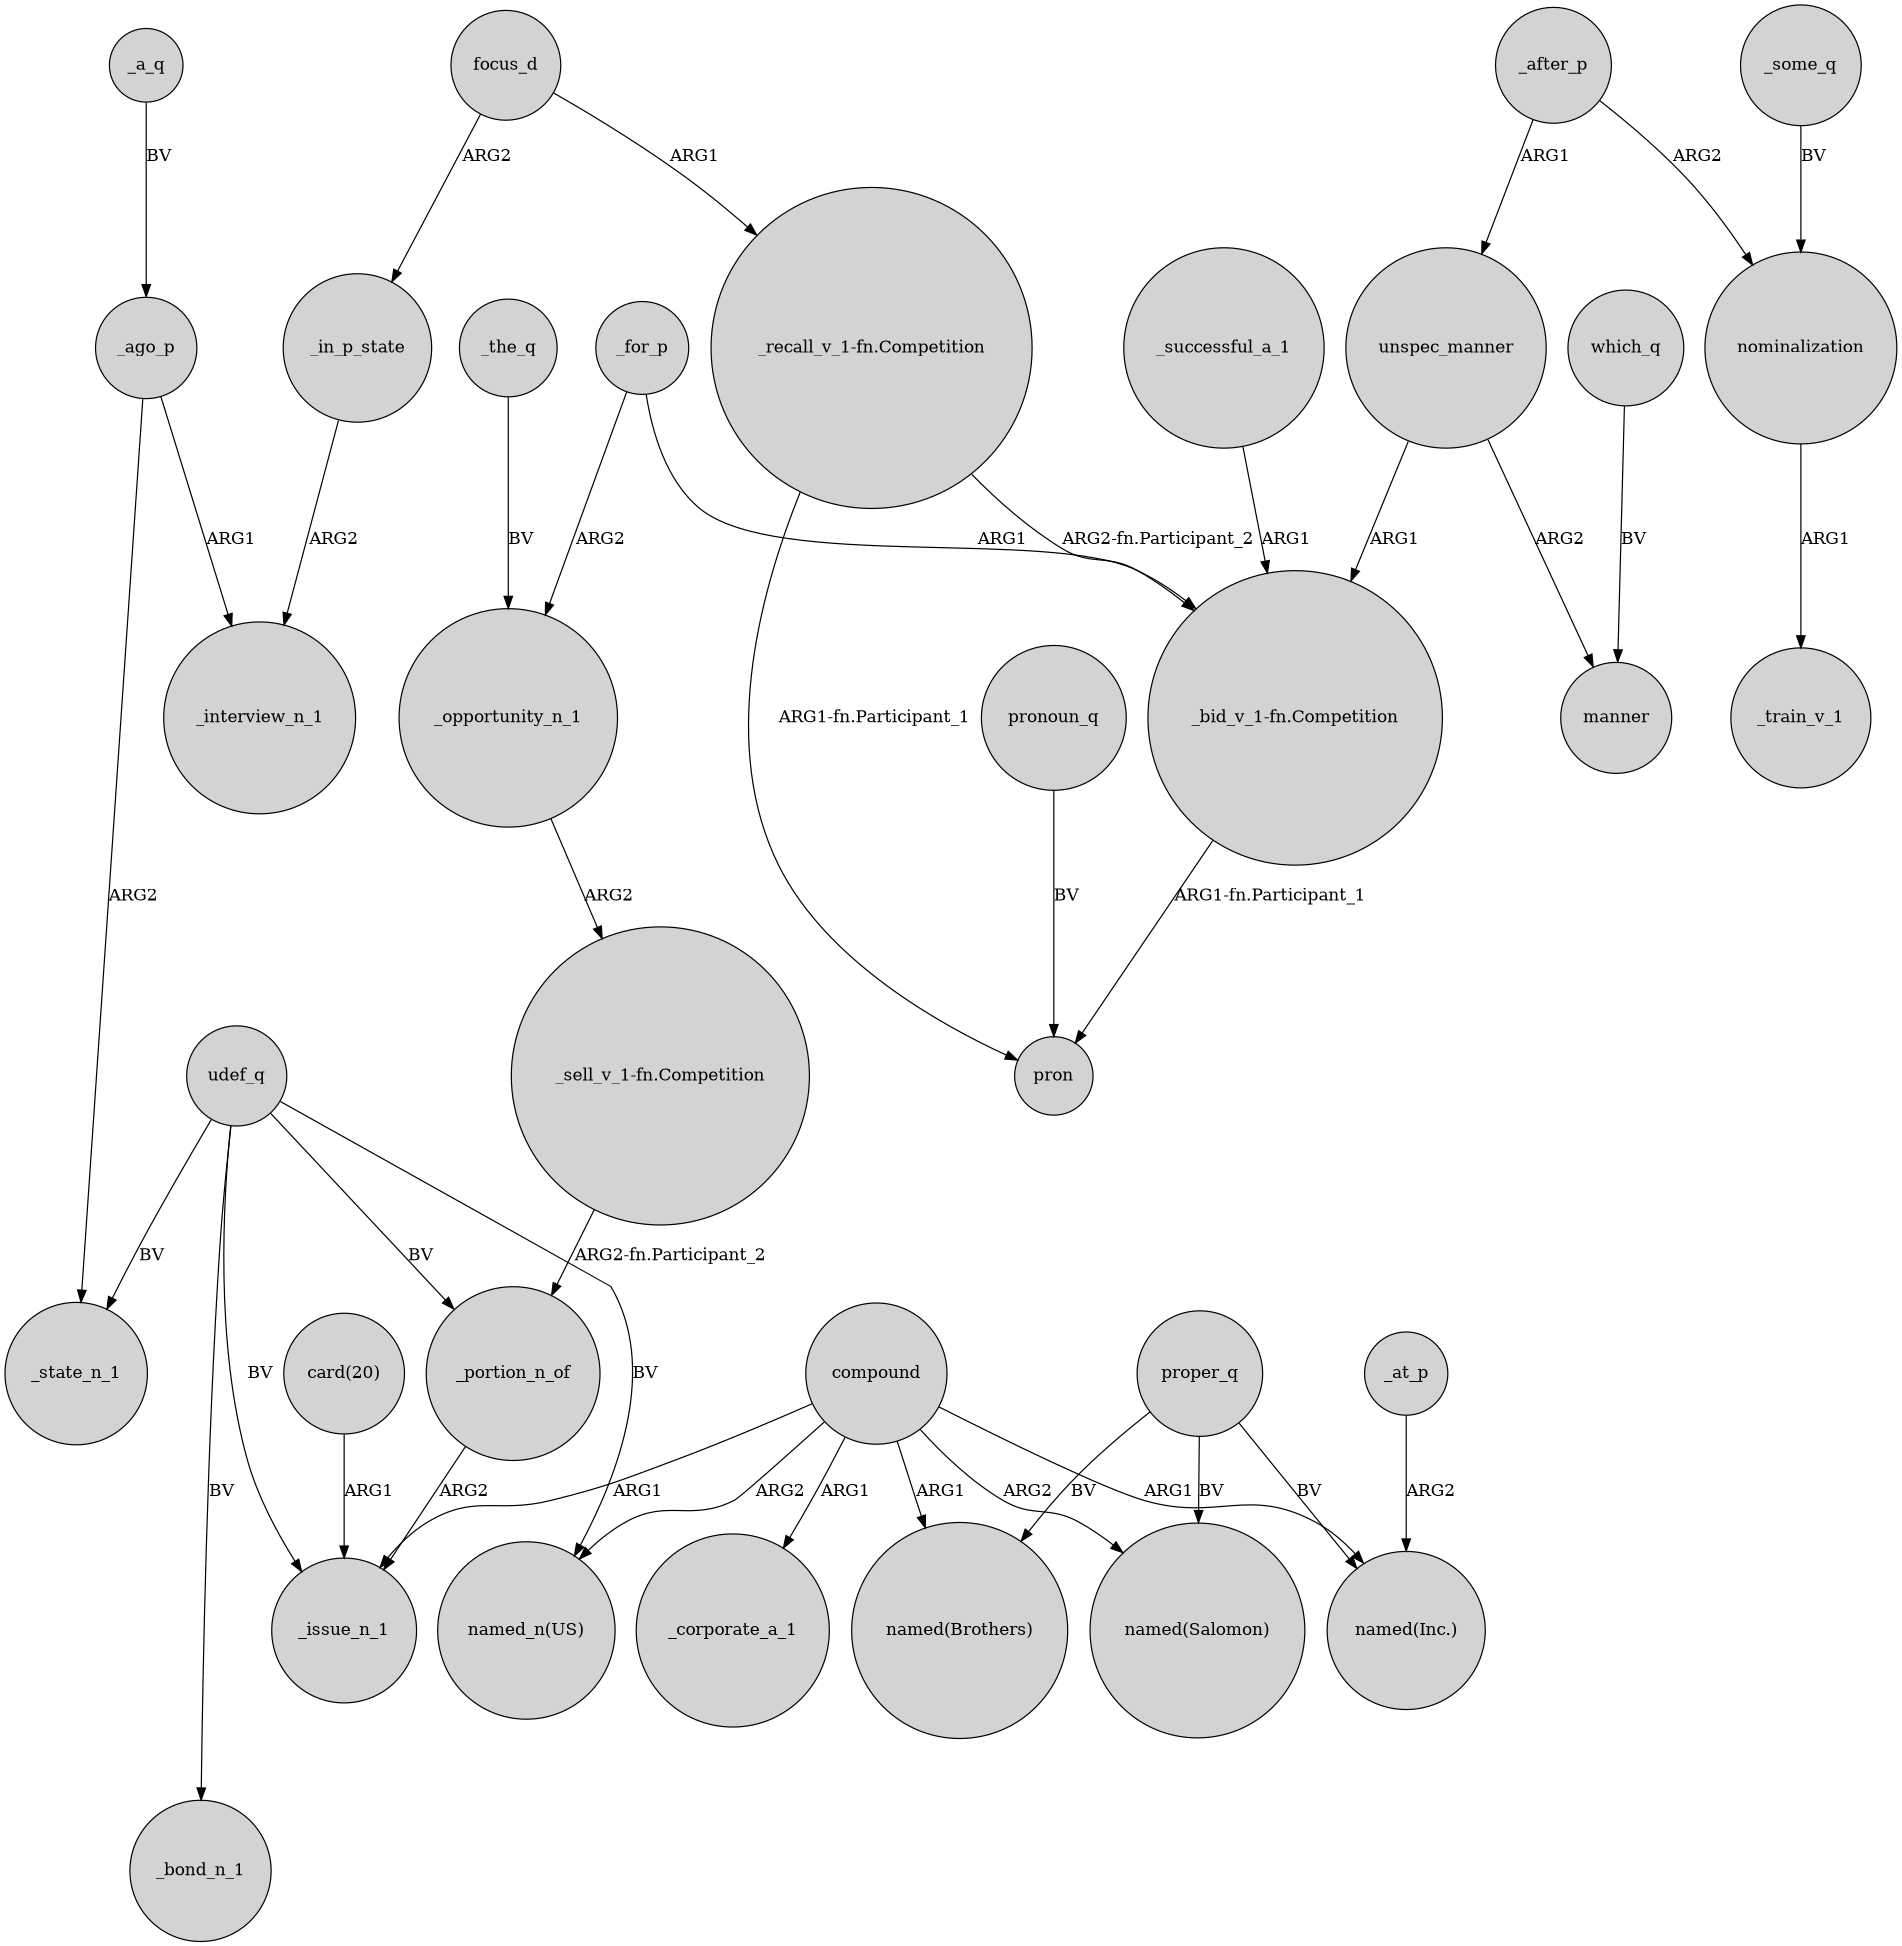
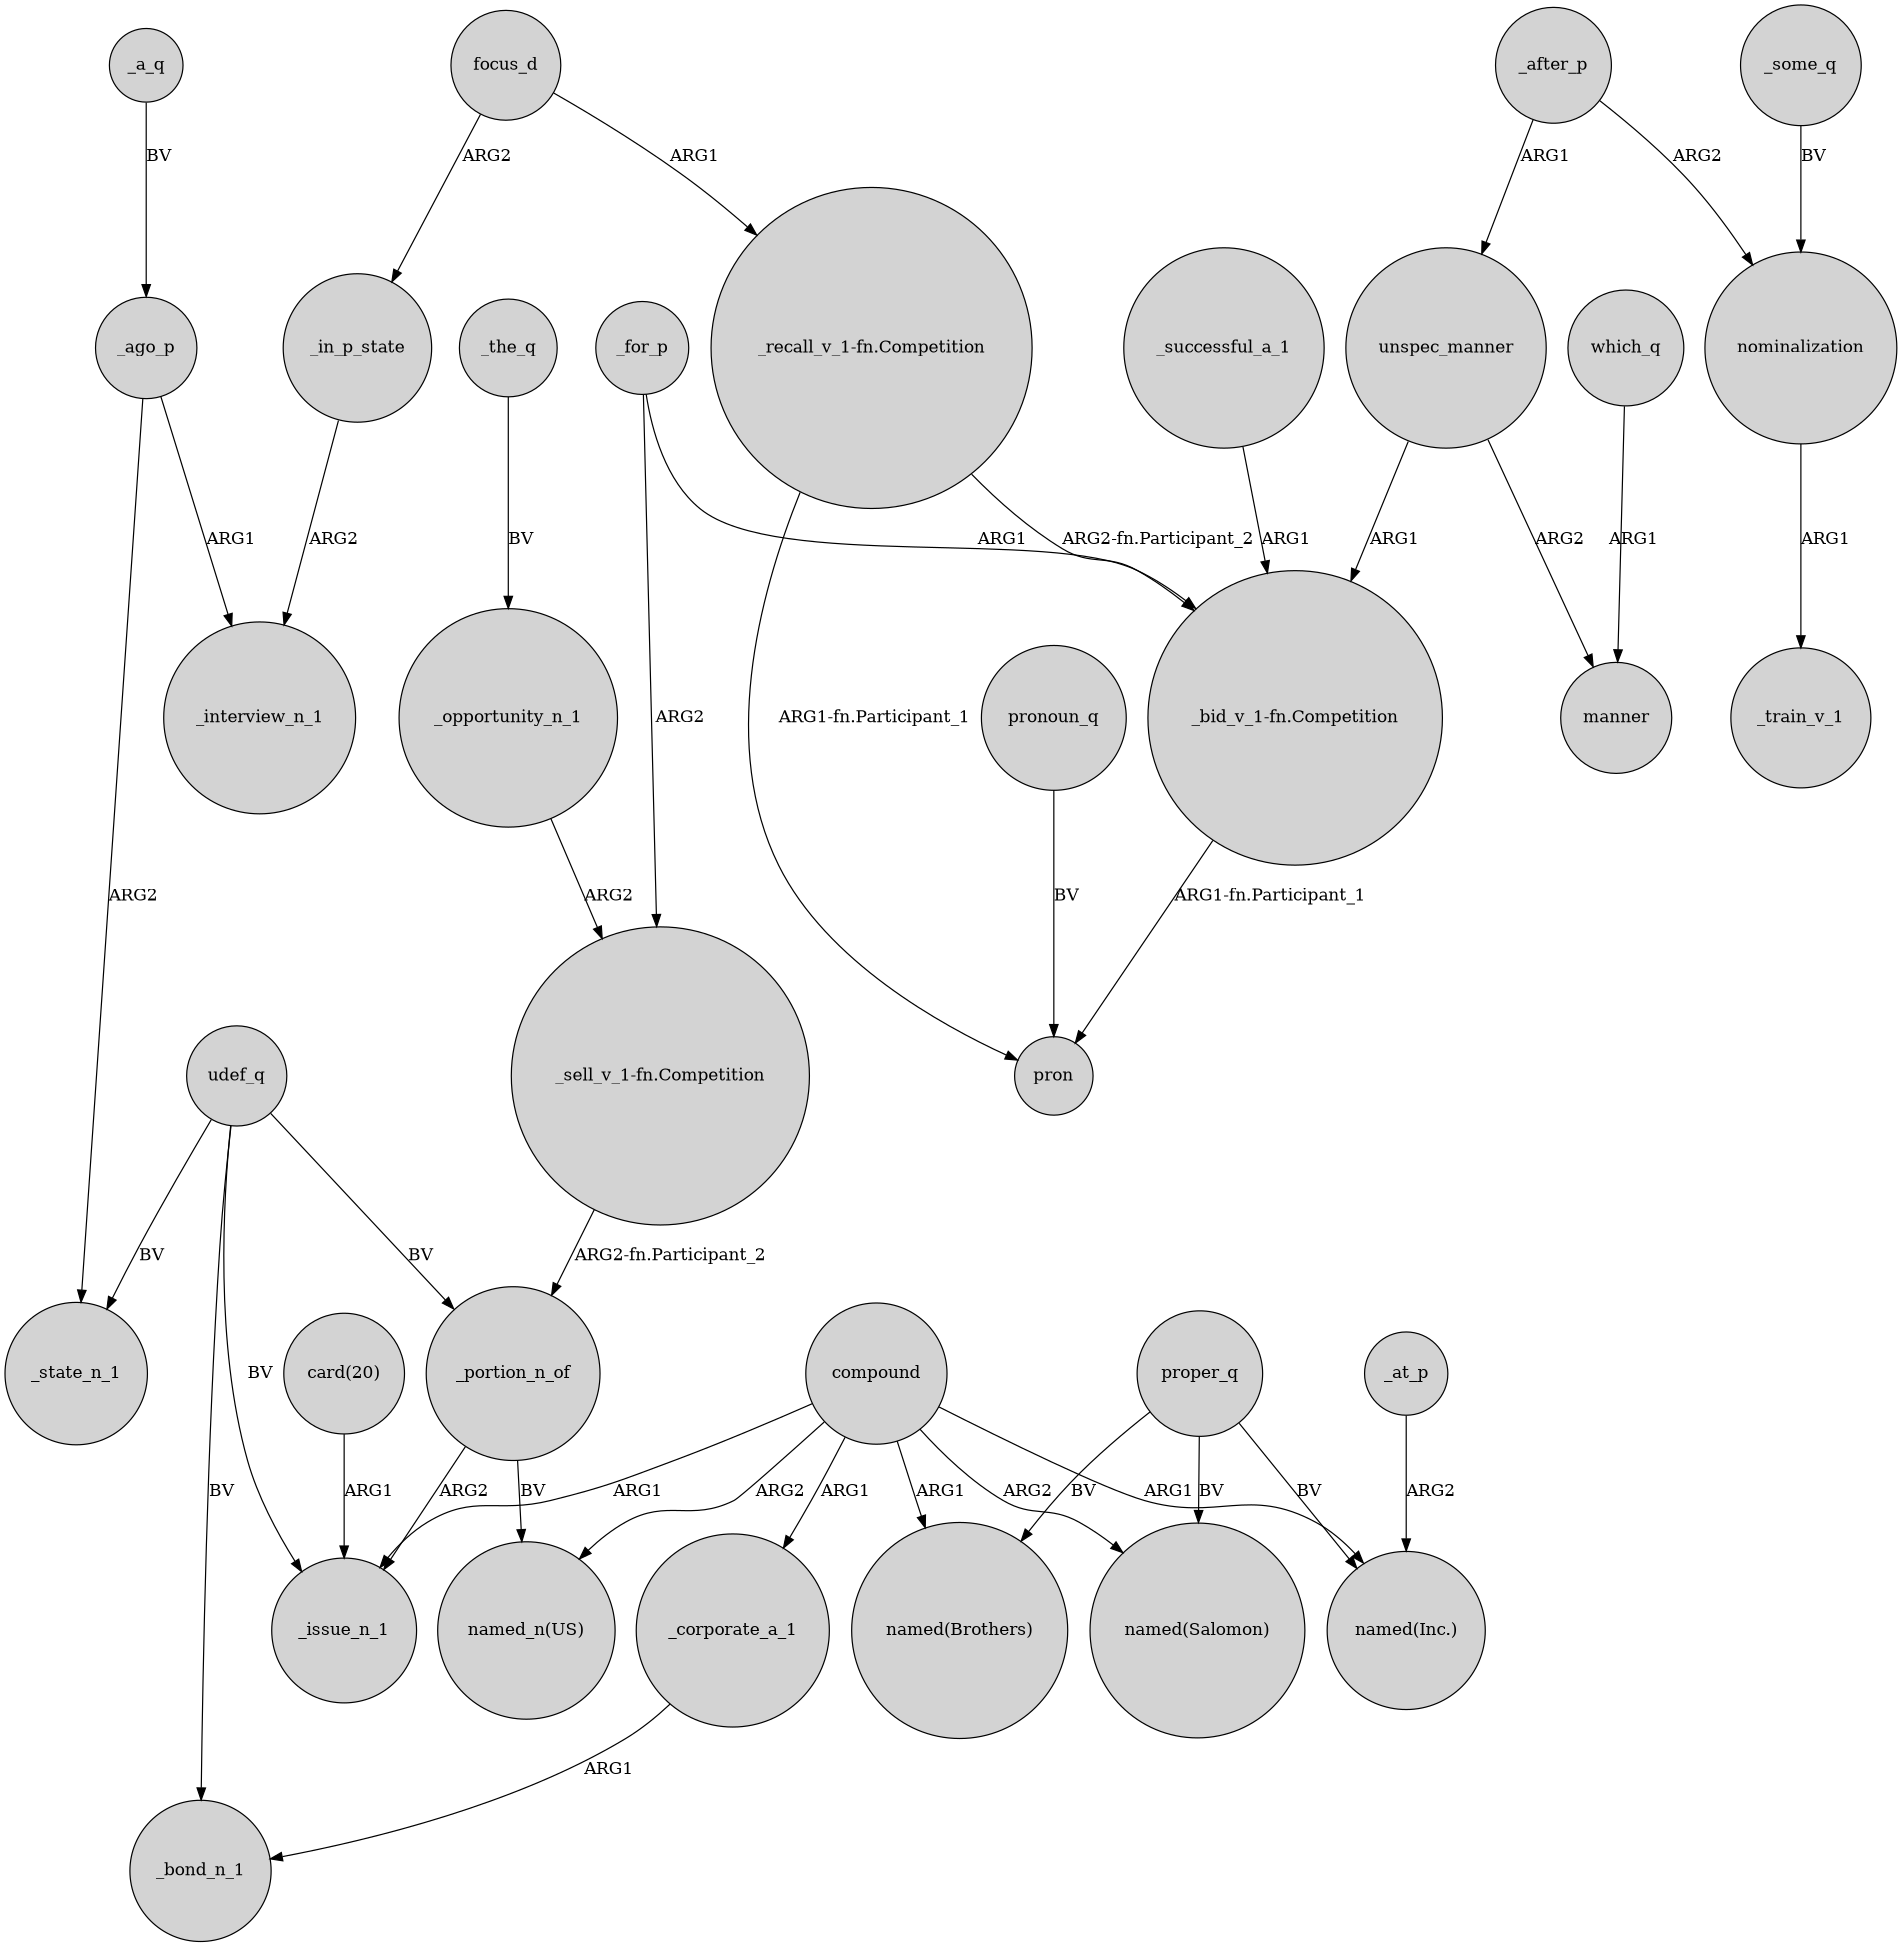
edge "_for_p" -> "_opportunity_n_1": now "_for_p" -> "_sell_v_1-fn.Competition"
edge "which_q" -> "manner": label "BV" -> "ARG1"
edge "udef_q" -> "named_n(US)": now "_portion_n_of" -> "named_n(US)"
edge "_corporate_a_1" -> "_bond_n_1": added, label "ARG1"
